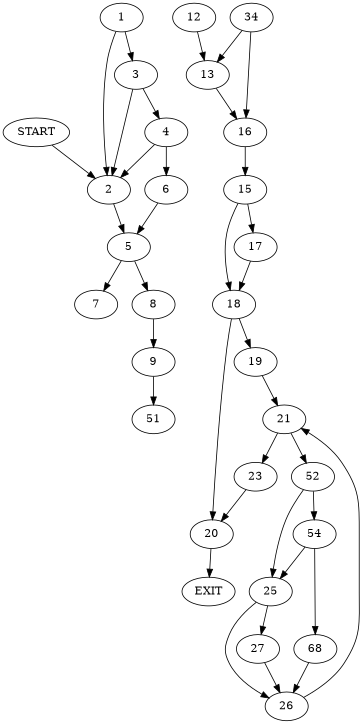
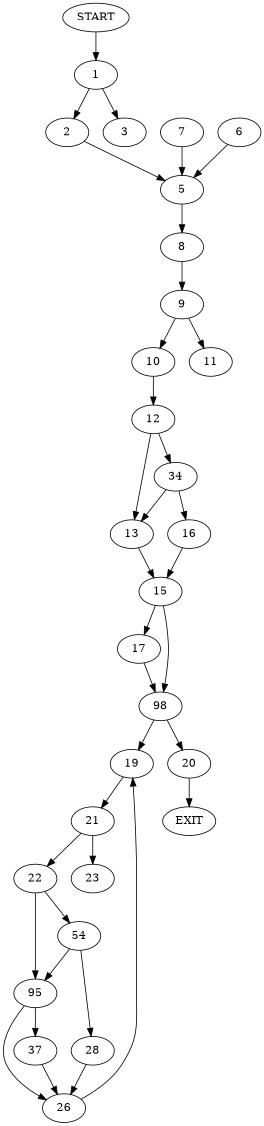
edge "13" -> "16": now "13" -> "15"
edge "3" -> "2": removed
node "4": removed
edge "START" -> "2": now "START" -> "1"
edge "5" -> "7": reversed
node "18": label "18" -> "98"
node "10": added
node "51": label "51" -> "11"
edge "12" -> "34": added
node "52": label "52" -> "22"
edge "23" -> "20": removed
edge "26" -> "21": now "26" -> "19"
node "25": label "25" -> "95"
node "27": label "27" -> "37"
node "68": label "68" -> "28"
